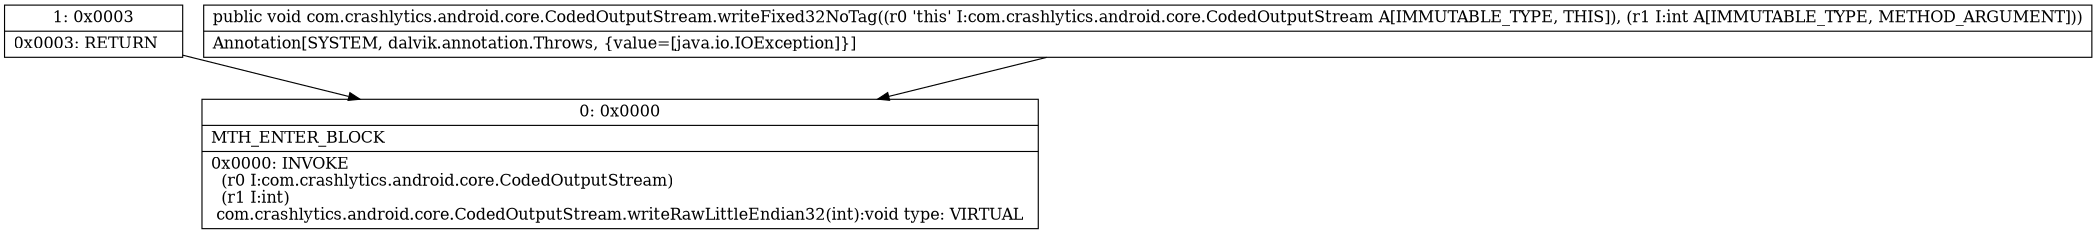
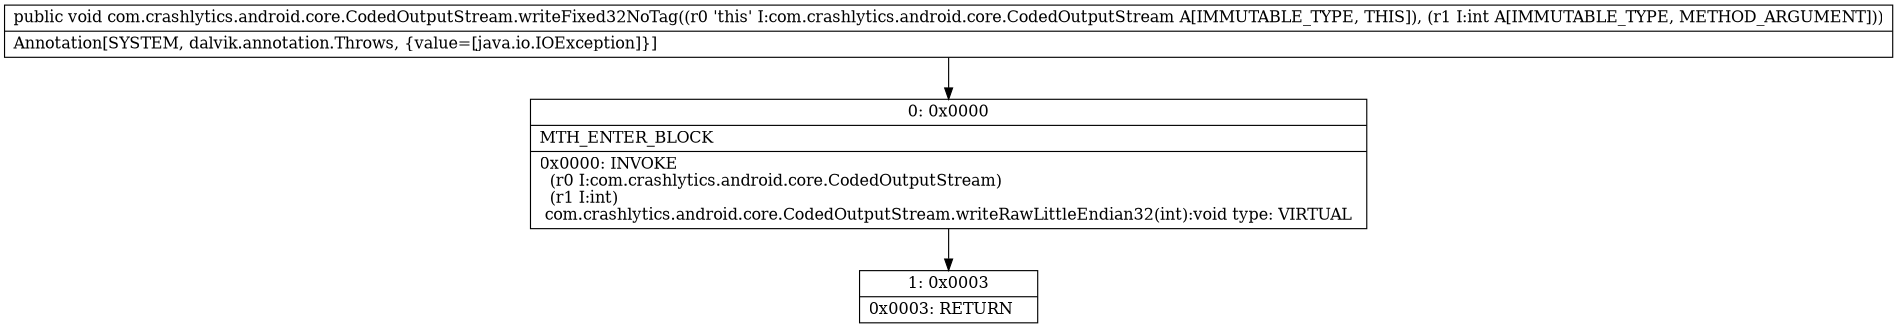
edge "1: 0x0003" -> "0: 0x0000": reversed
